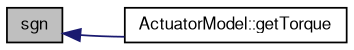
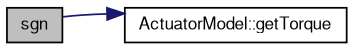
edge "ActuatorModel::getTorque" -> "sgn": reversed
